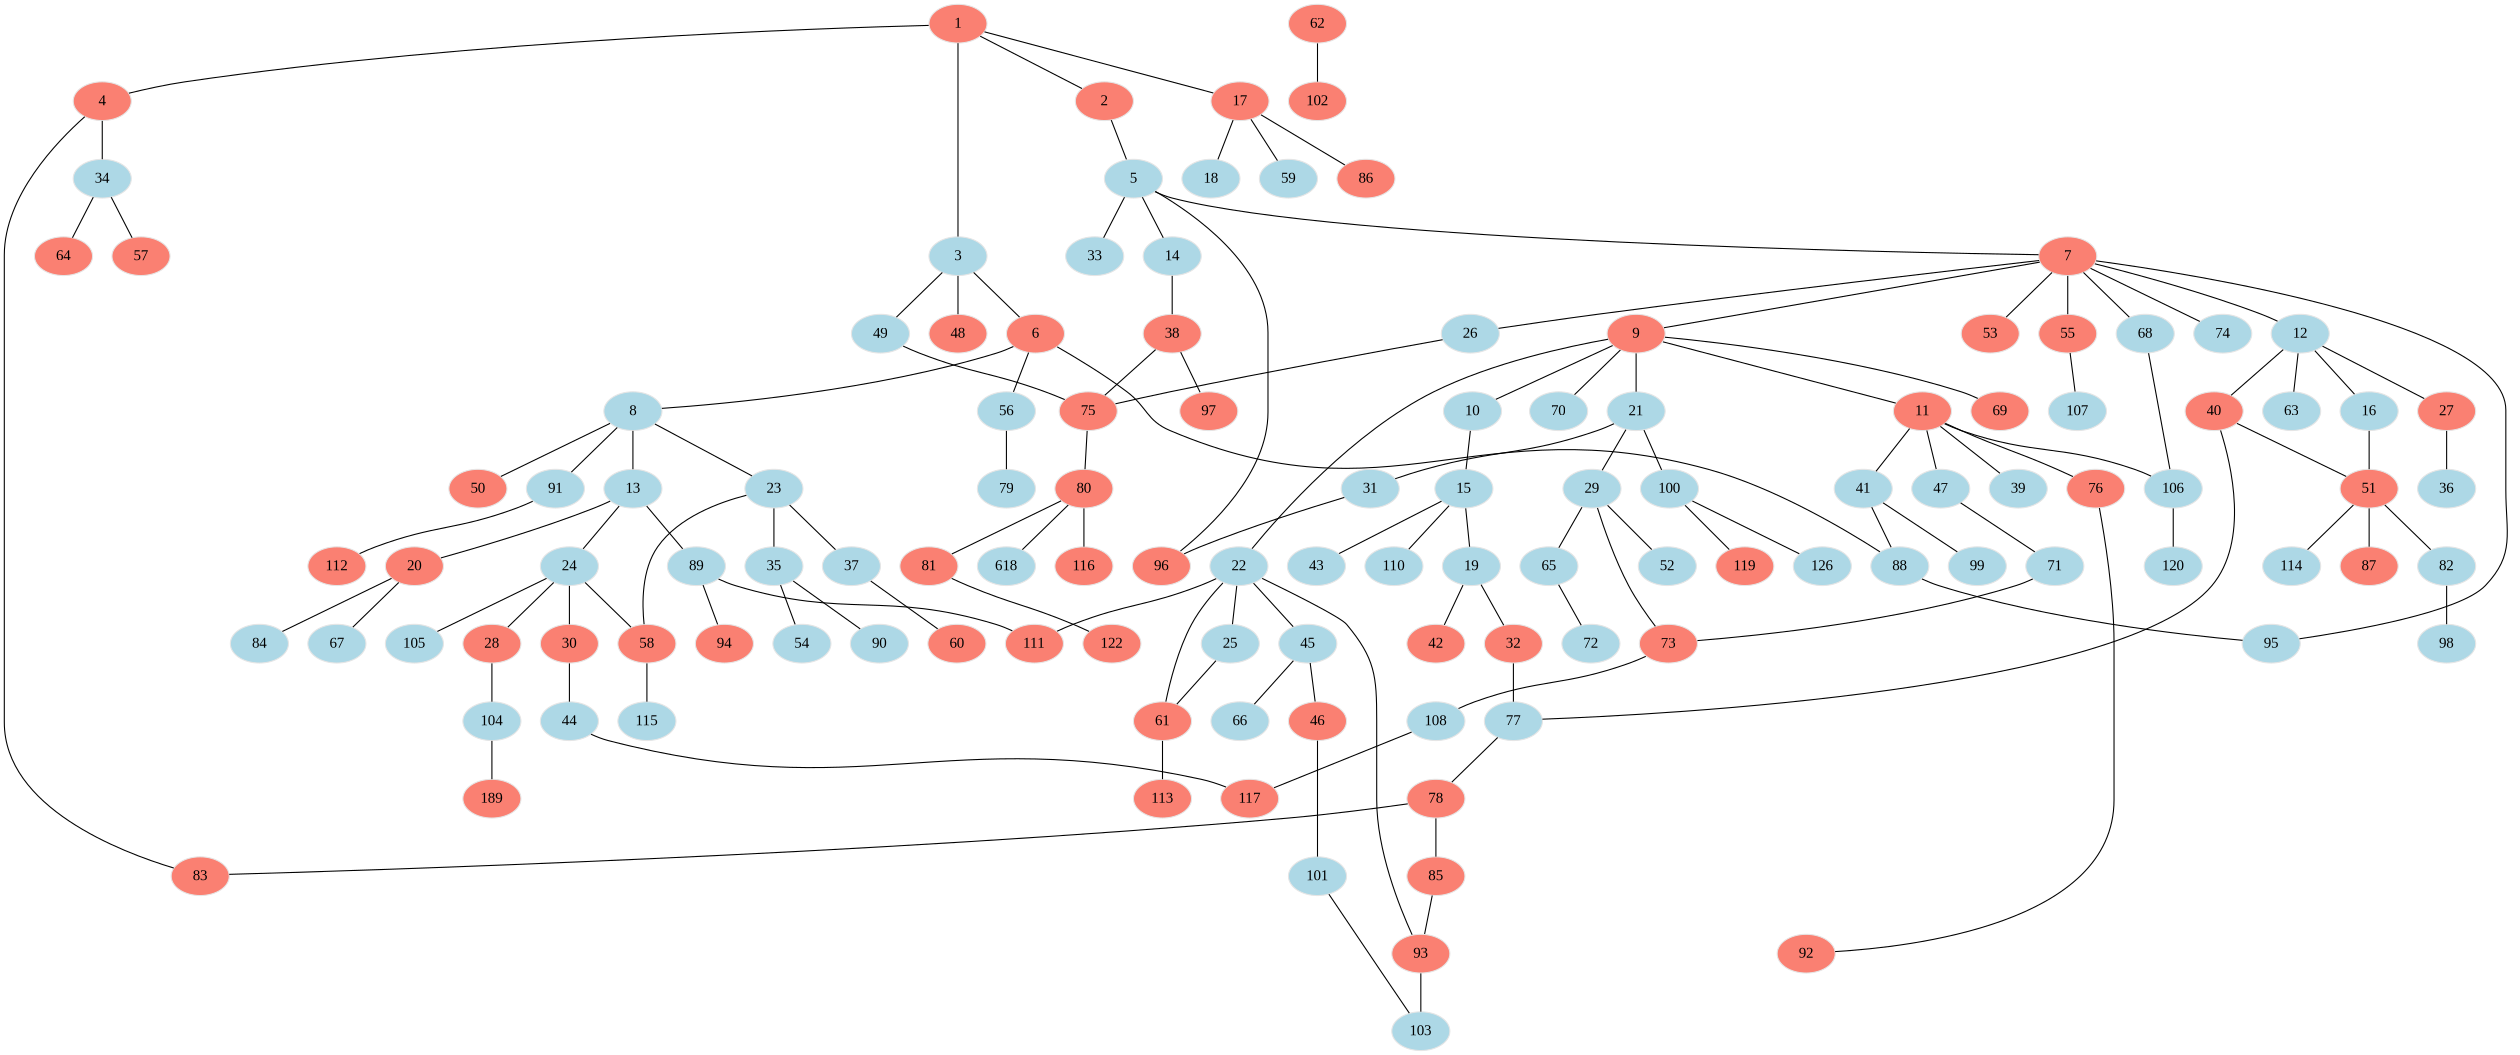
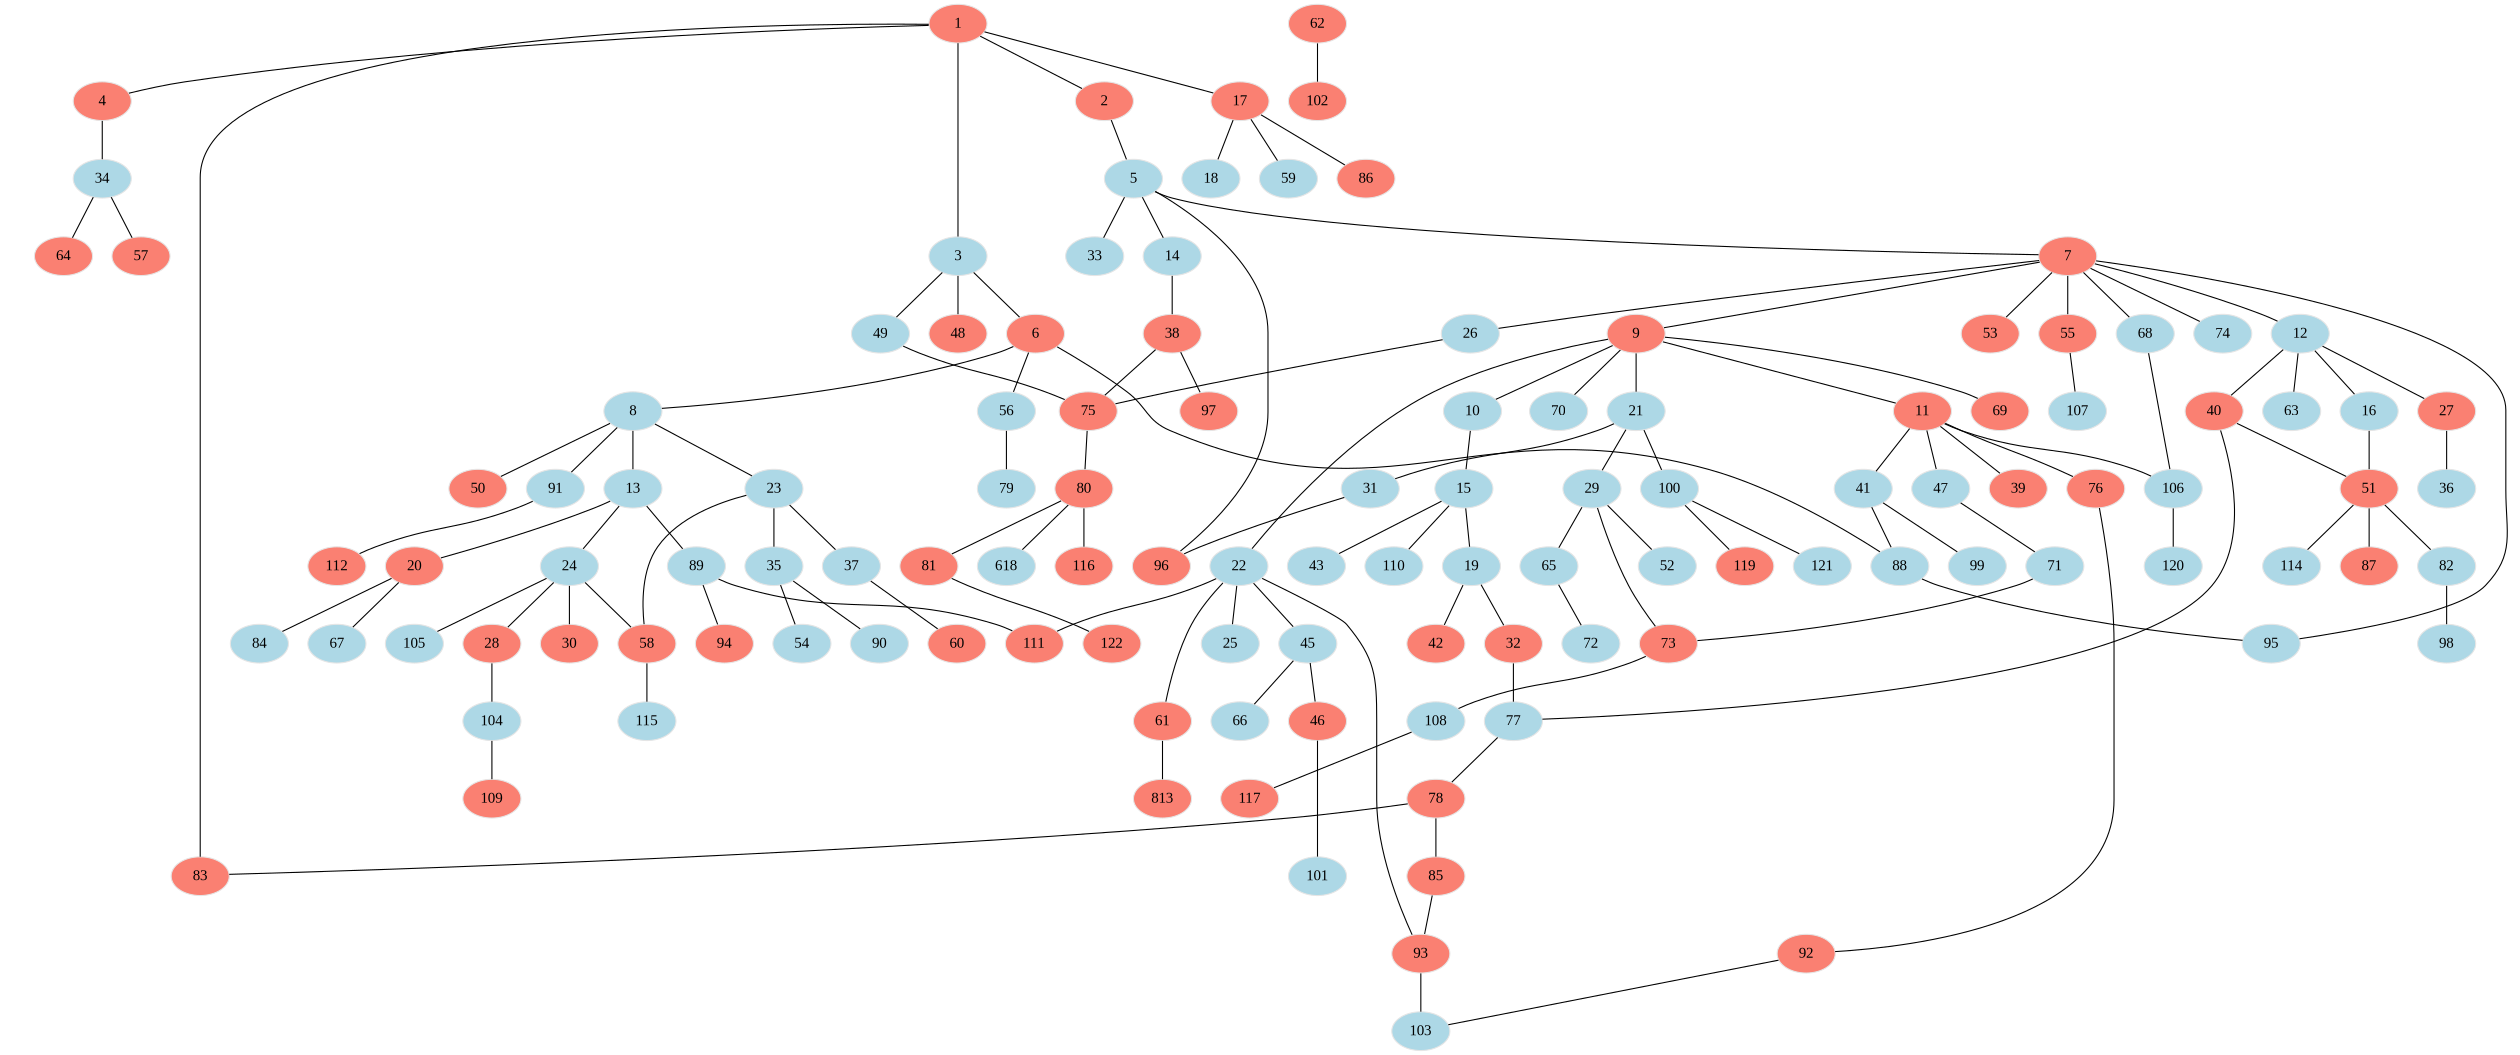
node "39": fillcolor lightblue -> salmon
edge "4" -- "83": now "1" -- "83"
node "126": label "126" -> "121"
edge "25" -- "61": removed
node "44": removed
node "189": label "189" -> "109"
node "113": label "113" -> "813"
edge "101" -- "103": now "92" -- "103"
